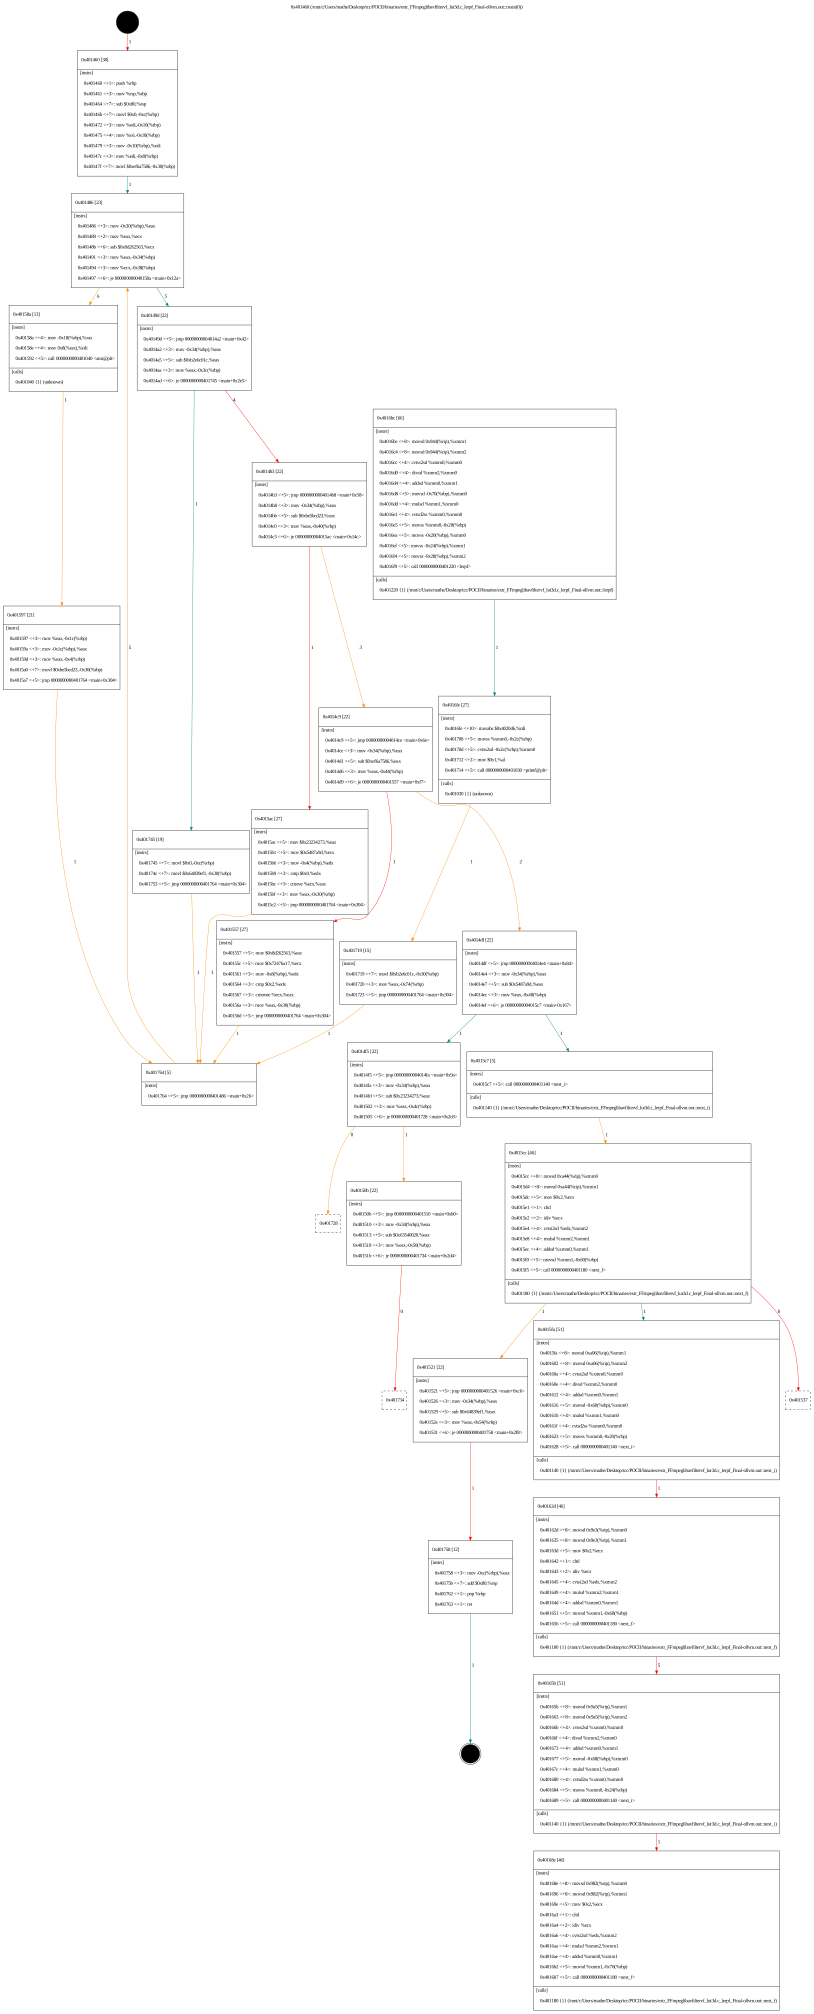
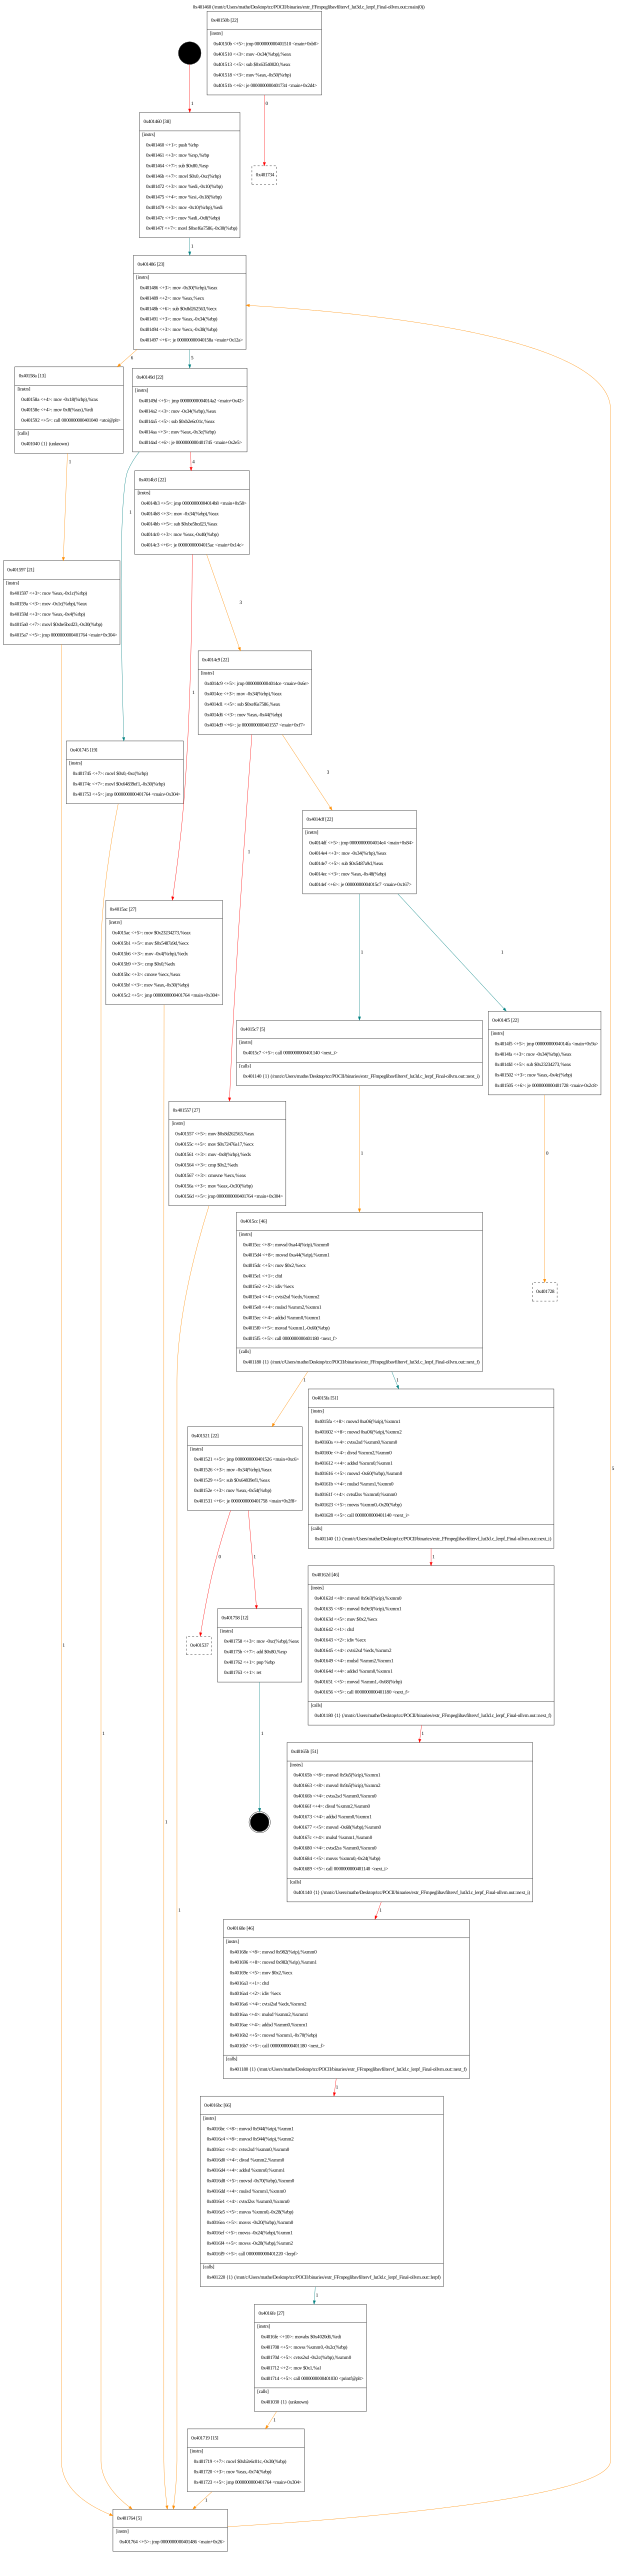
edge "0x4014c9 [22]" -> "0x4014df [22]": label " 2" -> " 3"
edge "0x4014f5 [22]" -> "0x40150b [22]": removed, label "1"
edge "0x4015cc [46]" -> "0x401537": now "0x401521 [22]" -> "0x401537"
edge "0x40162d [46]" -> "0x40165b [51]": label " 5" -> " 1"
edge "0x40168e [46]" -> "0x4016bc [66]": added, label "1"
